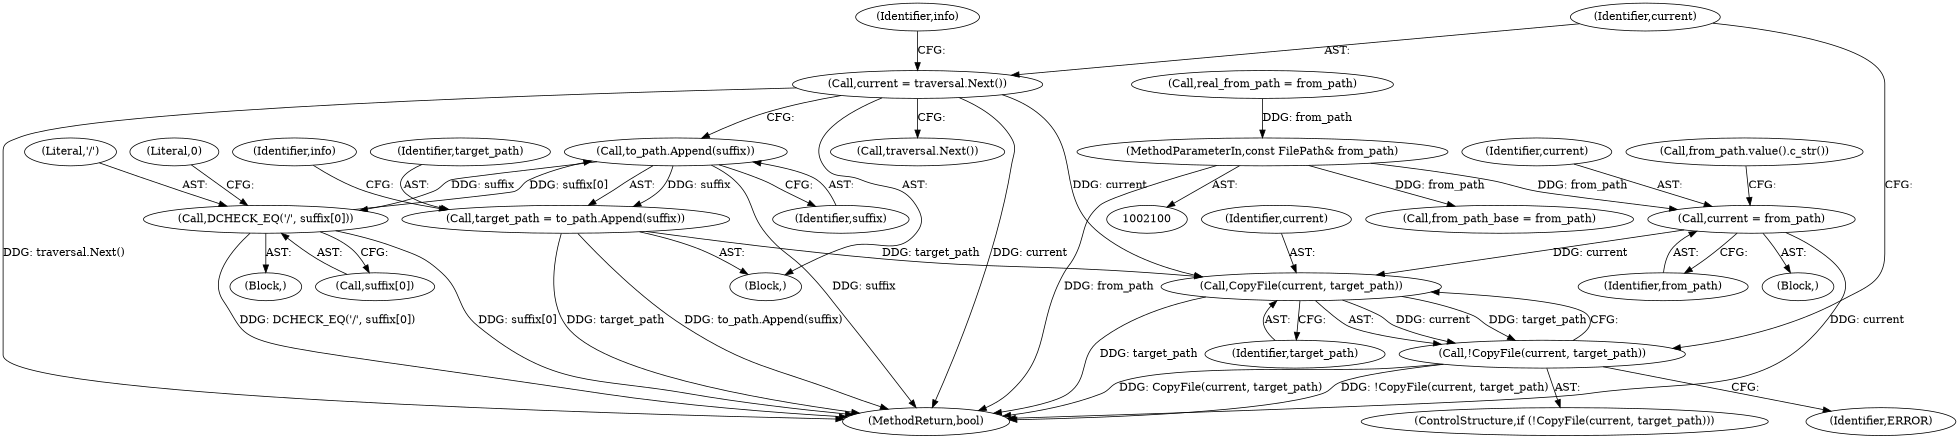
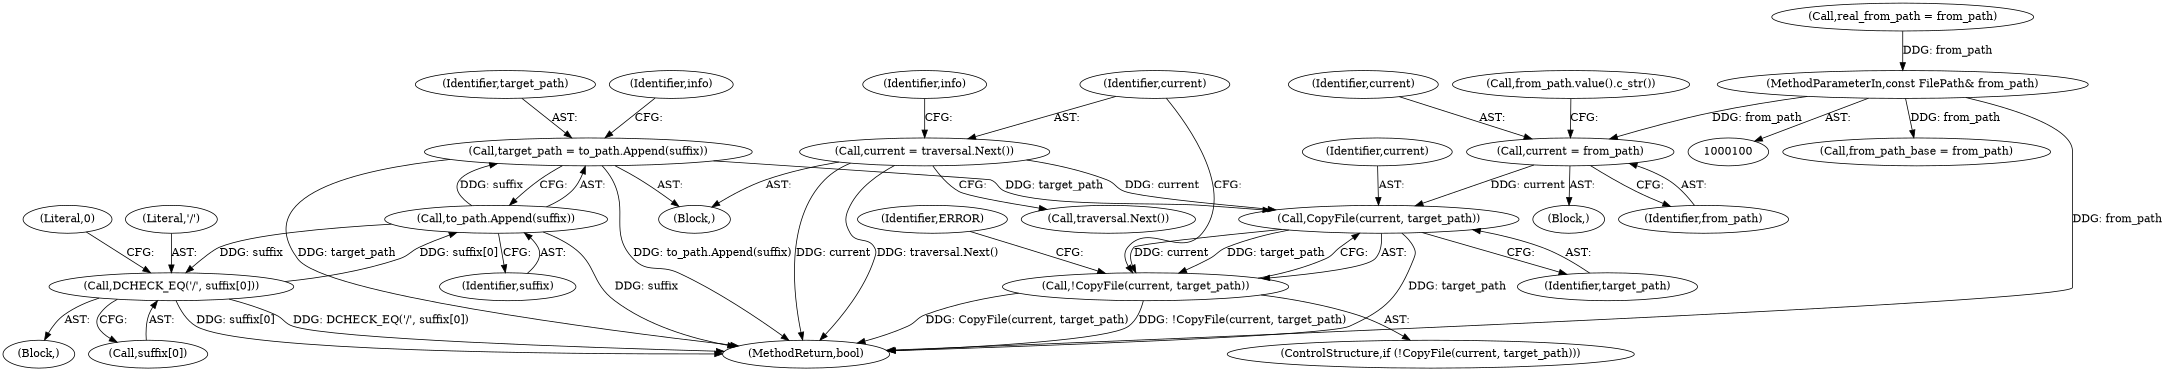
edge "(Call,current = traversal.Next())" -> "(Call,to_path.Append(suffix))": now "(Call,target_path = to_path.Append(suffix))" -> "(Call,to_path.Append(suffix))"
node "1002100": label "1002100" -> "1000100"
edge "(Call,!CopyFile(current, target_path))" -> "(Identifier,ERROR)": reversed
edge "(Call,current = from_path)" -> "(MethodReturn,bool)": removed, label "DDG: current"
